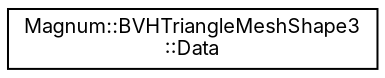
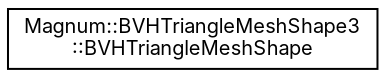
node "Magnum::BVHTriangleMeshShape3 ::Data": label "Magnum::BVHTriangleMeshShape3 ::Data" -> "Magnum::BVHTriangleMeshShape3 ::BVHTriangleMeshShape"
